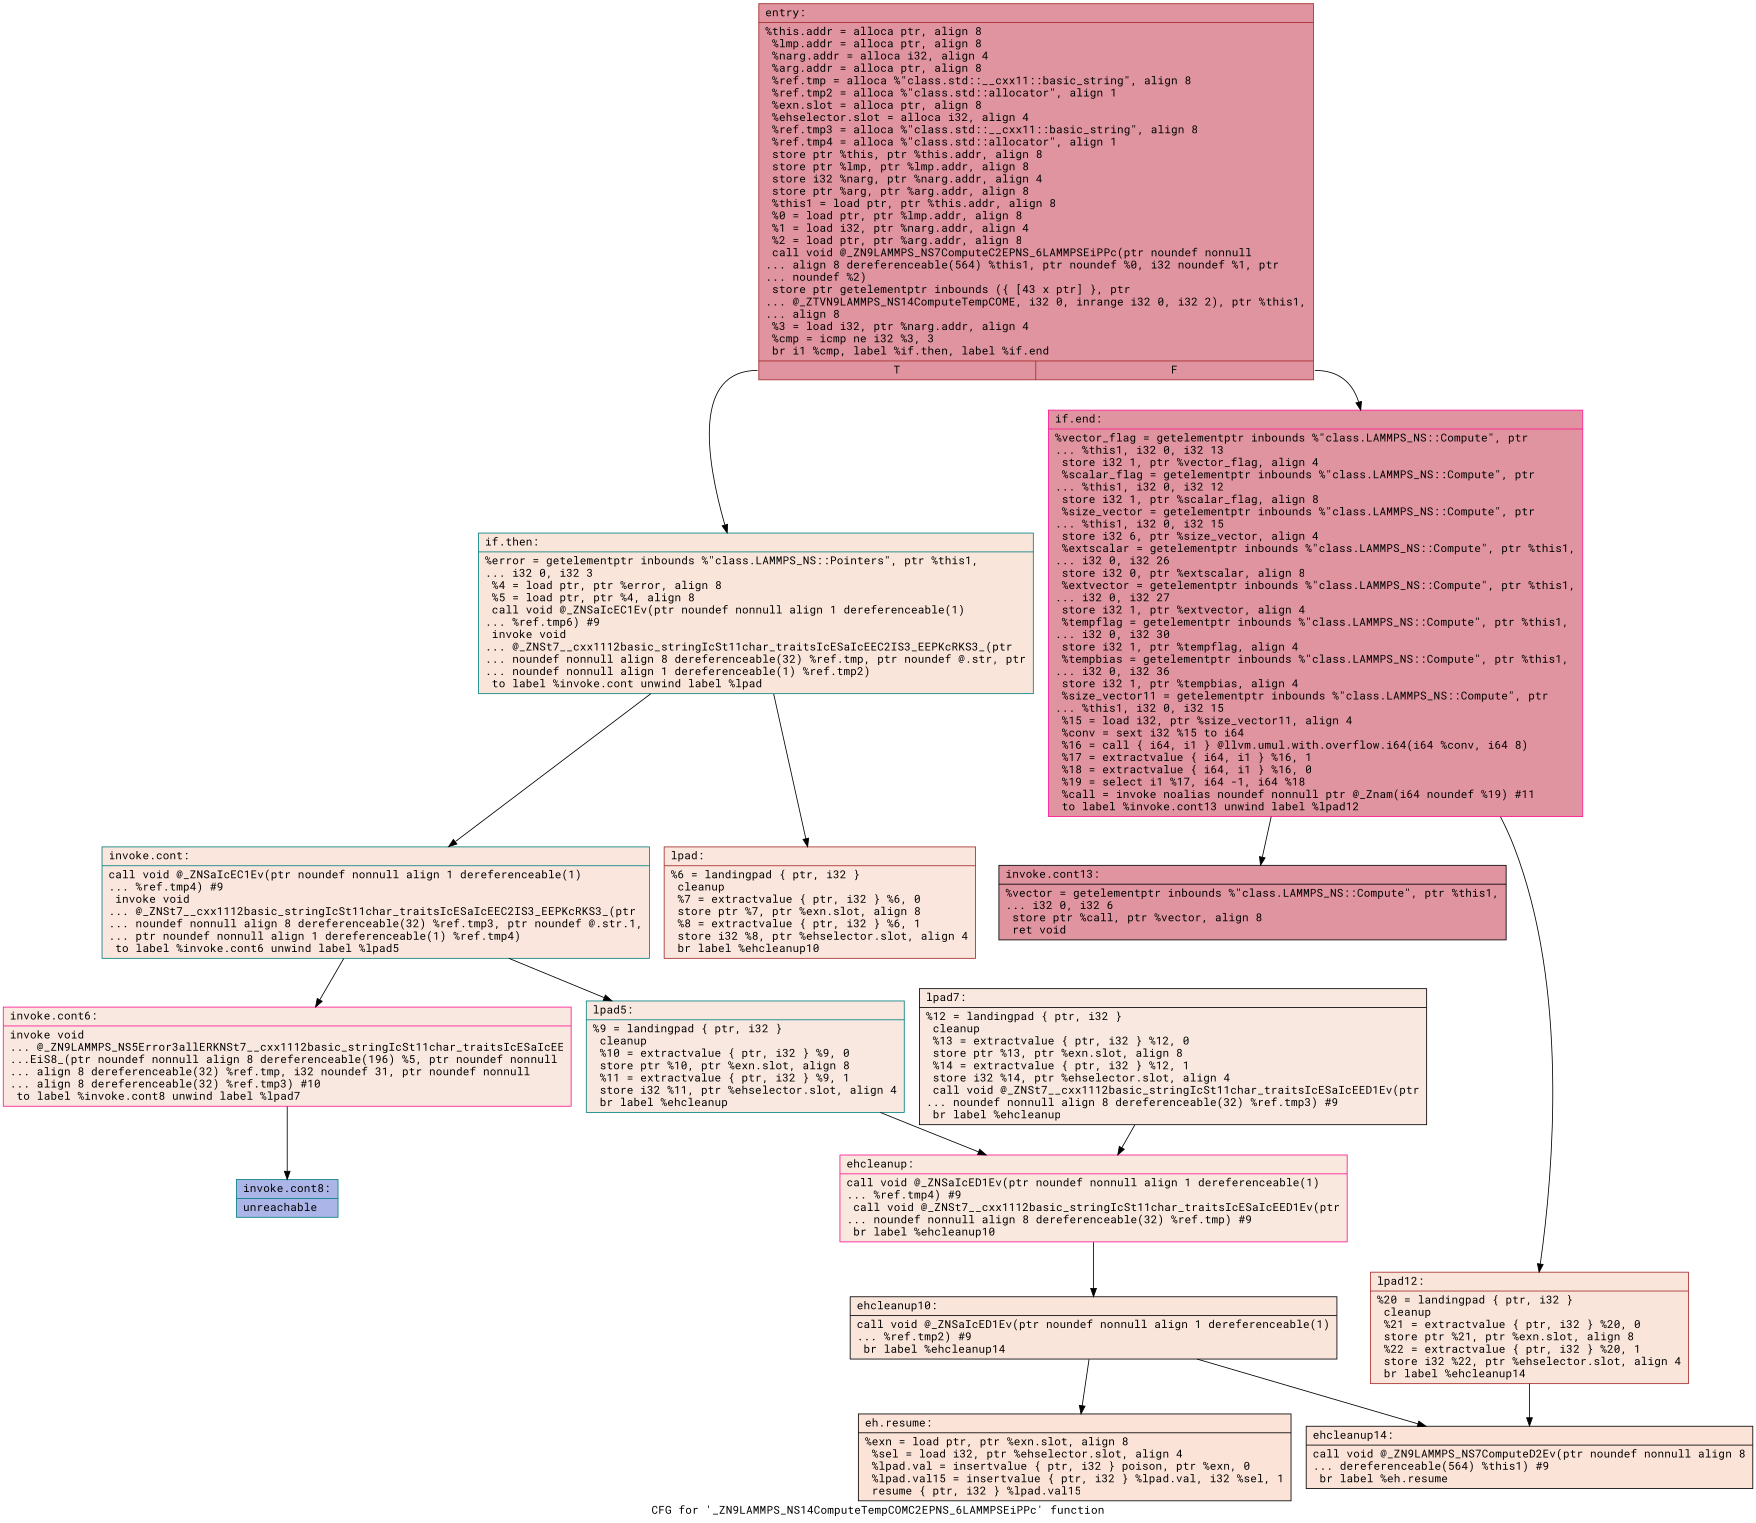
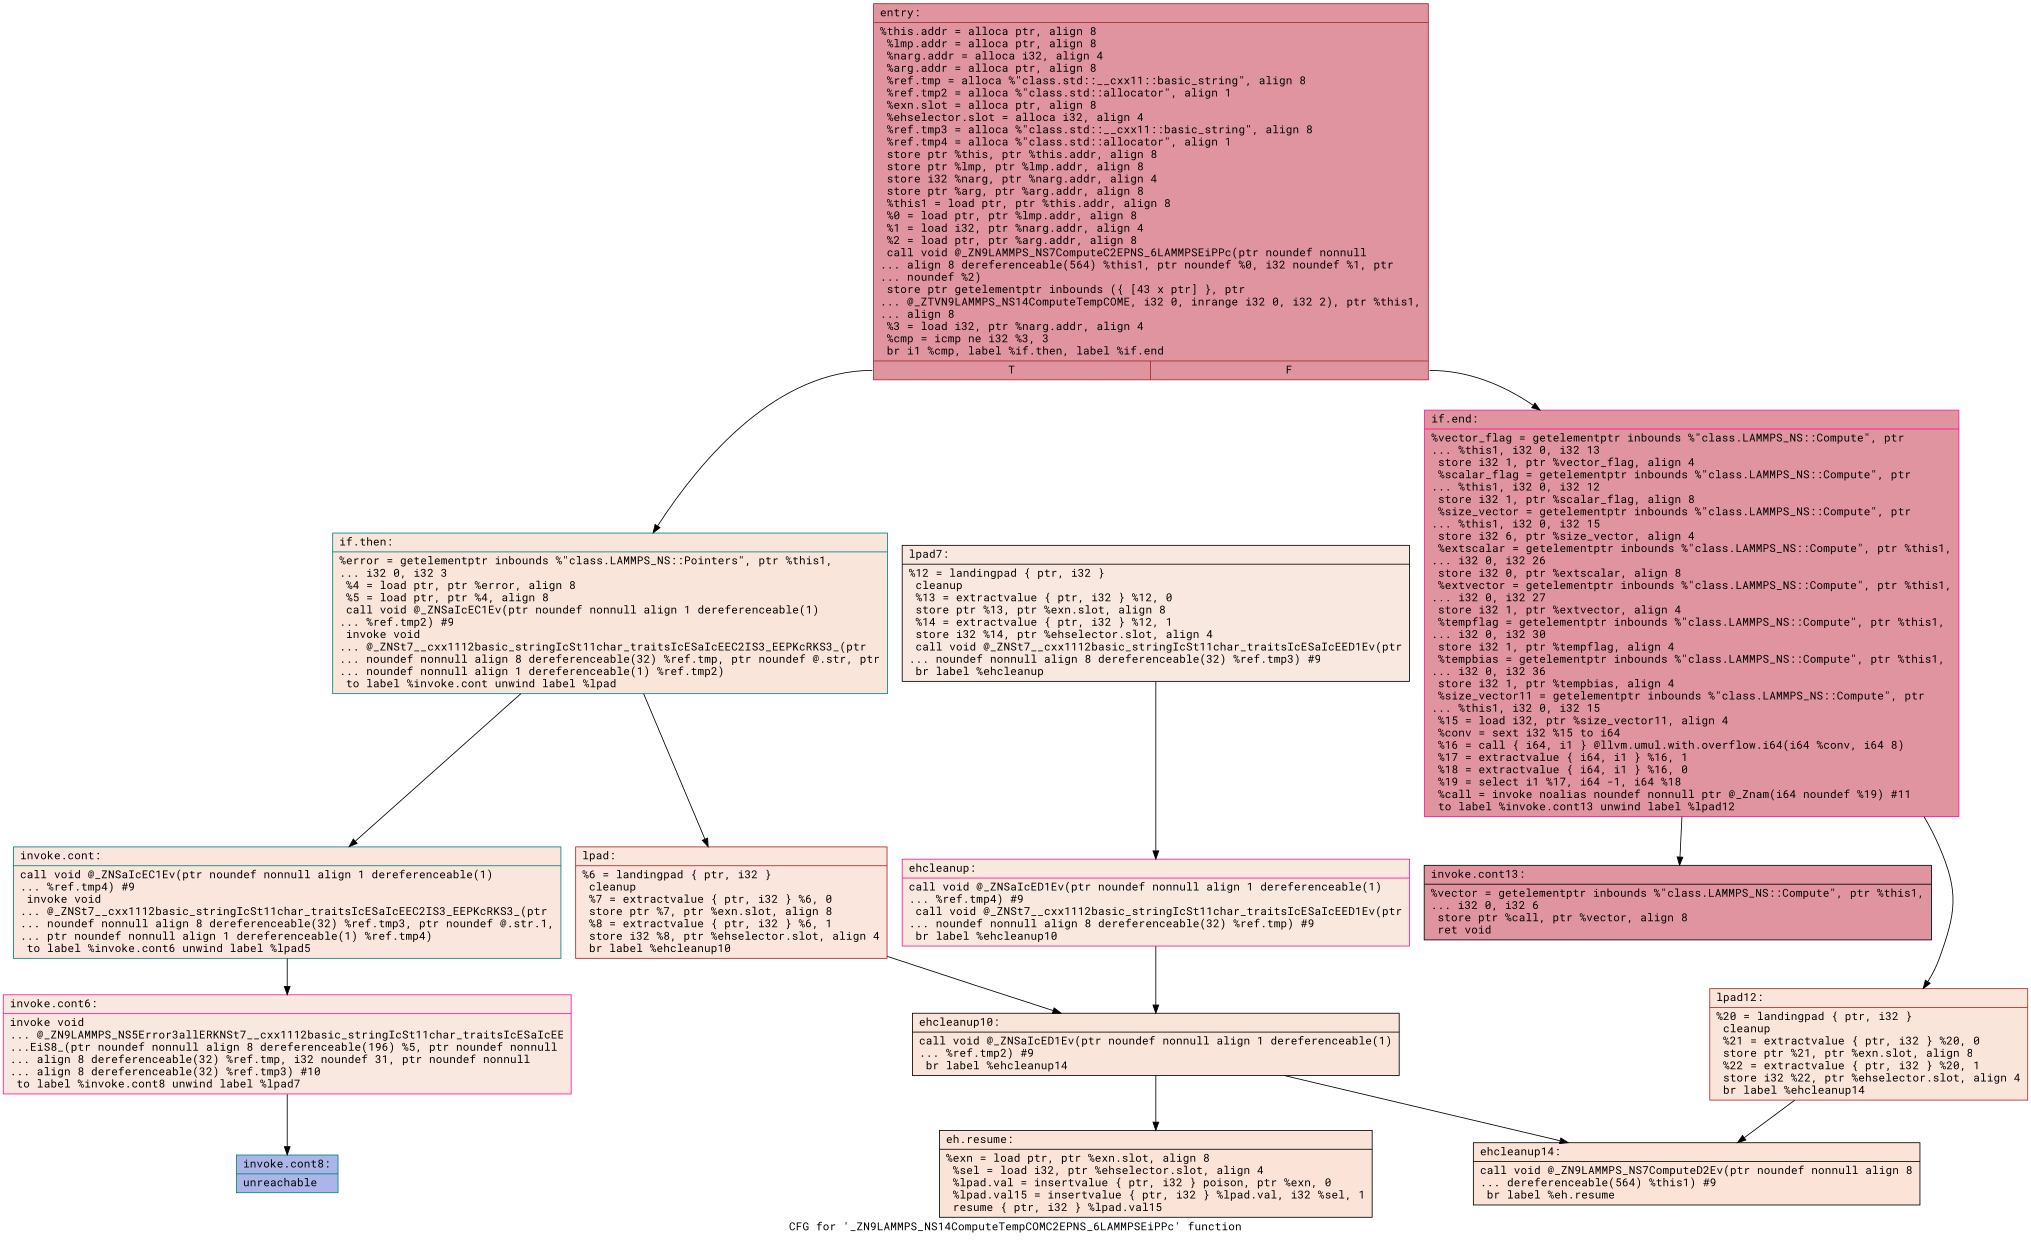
node "if.then:": text "... %ref.tmp6) #9" -> "... %ref.tmp2) #9"
edge "lpad:" -> "ehcleanup10:": added
node "lpad5:": removed
